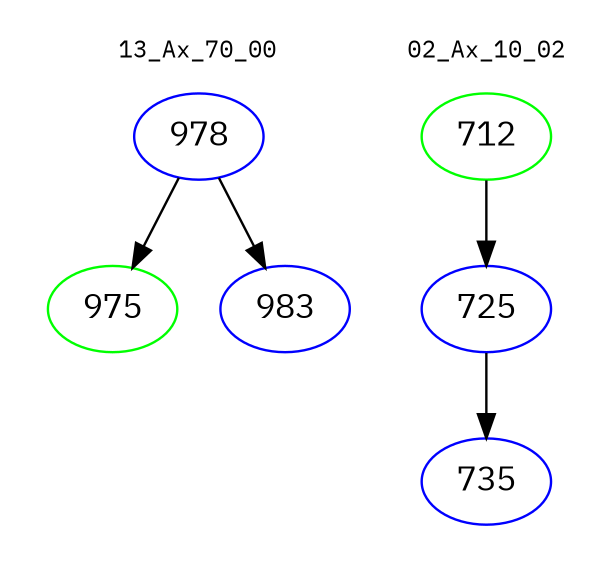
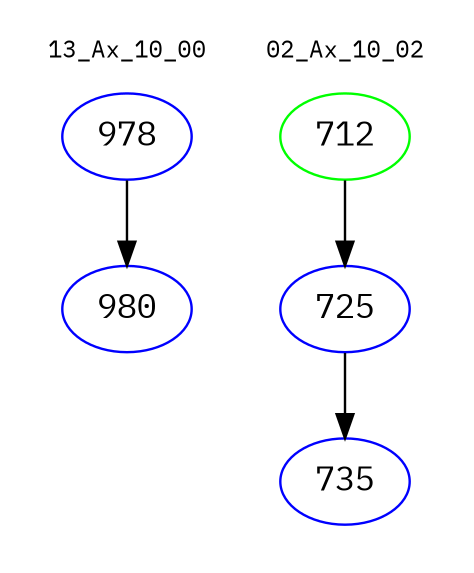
cluster "13_Ax_70_00": label "13_Ax_70_00" -> "13_Ax_10_00"
node "975": removed
node "983": label "983" -> "980"
